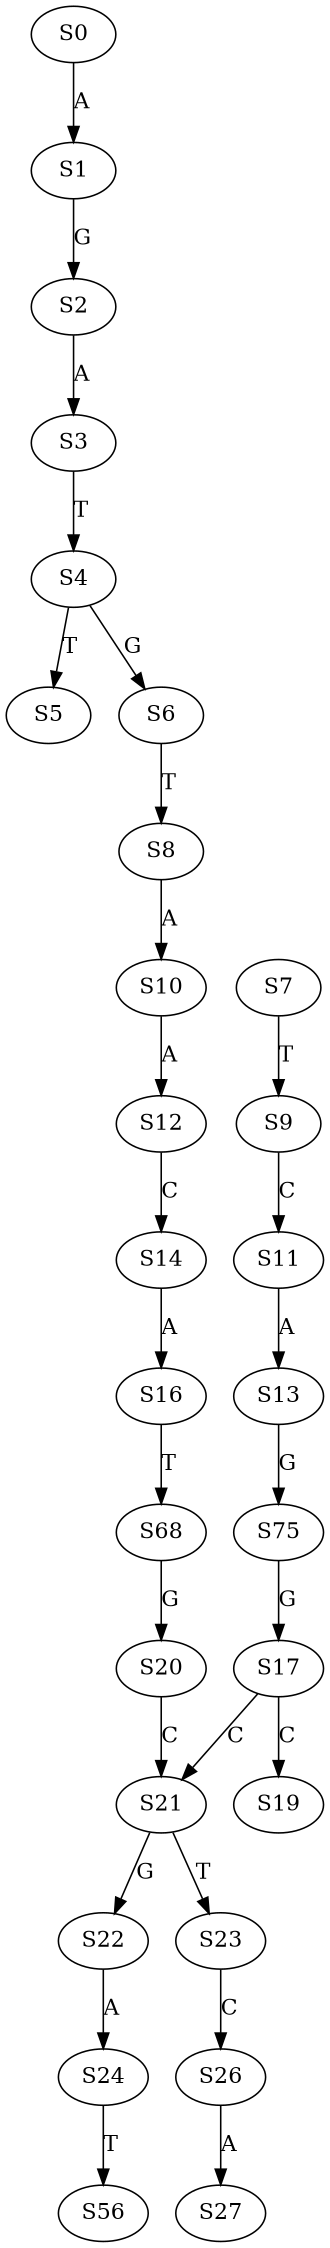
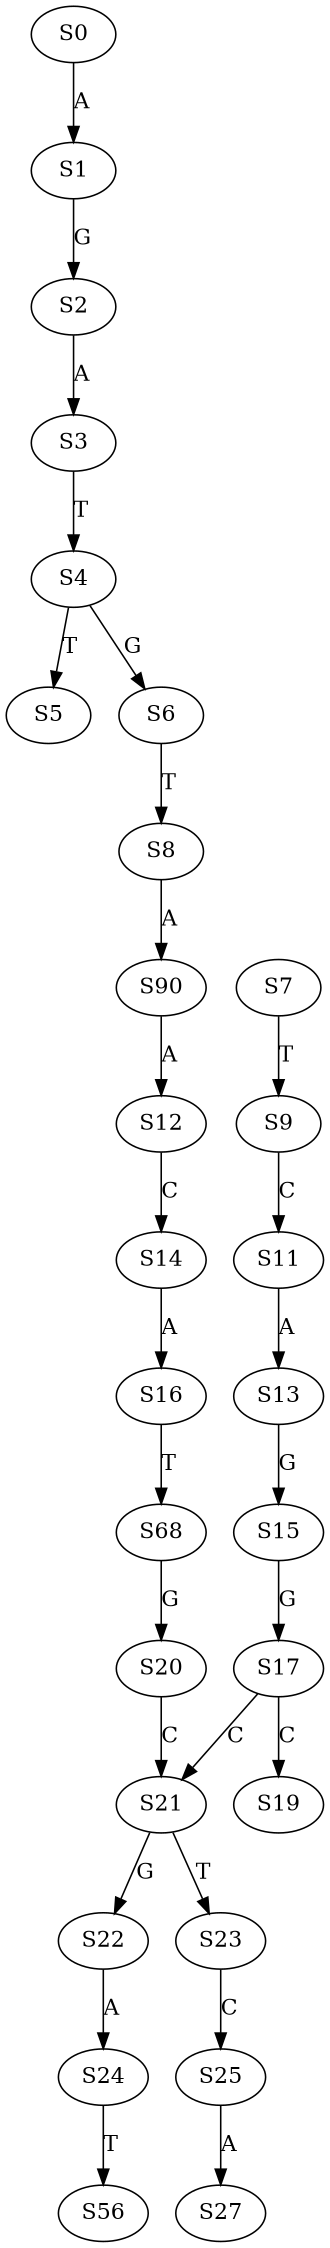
node "S10": label "S10" -> "S90"
node "S75": label "S75" -> "S15"
node "S26": label "S26" -> "S25"
